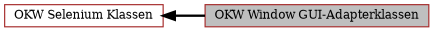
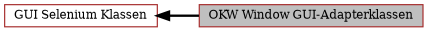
node "OKW Selenium Klassen": label "OKW Selenium Klassen" -> "GUI Selenium Klassen"
